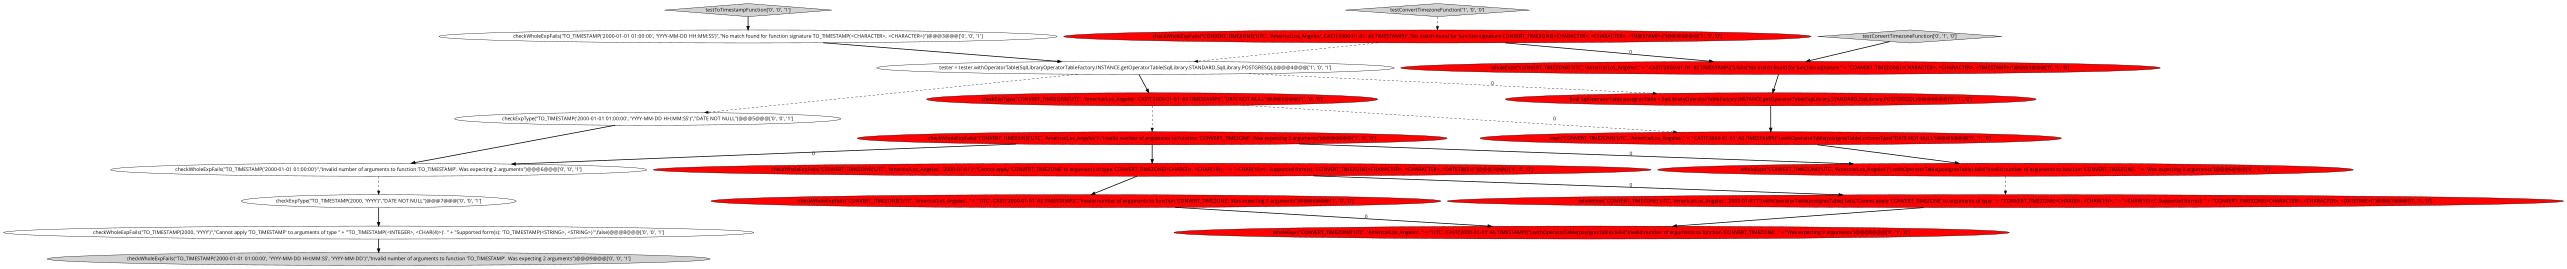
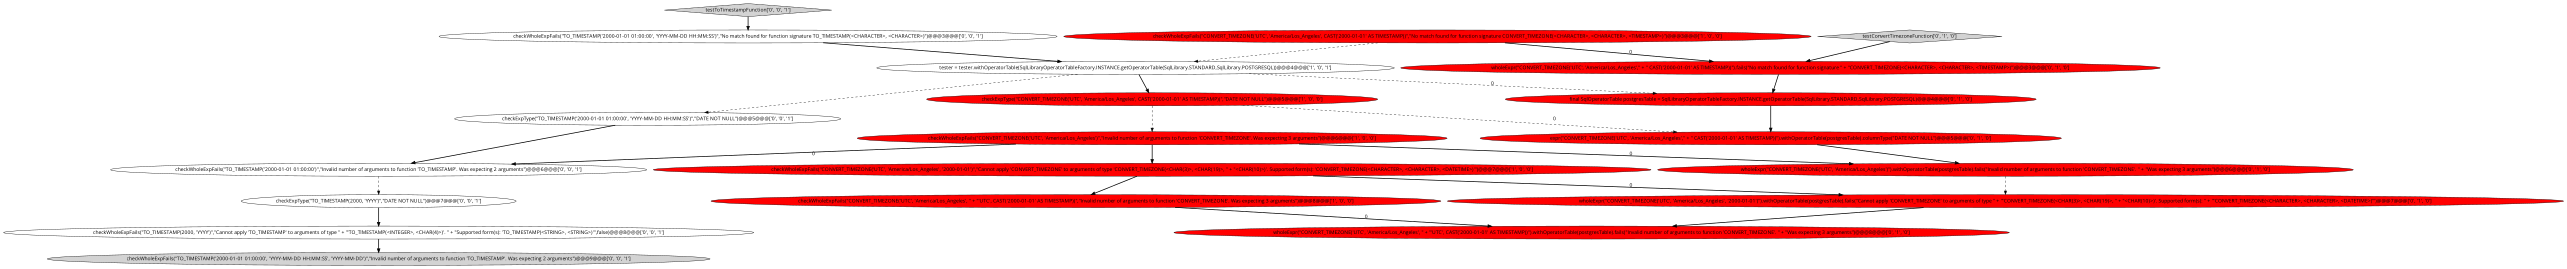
node "testConvertTimezoneFunction['1', '0', '0']": removed
